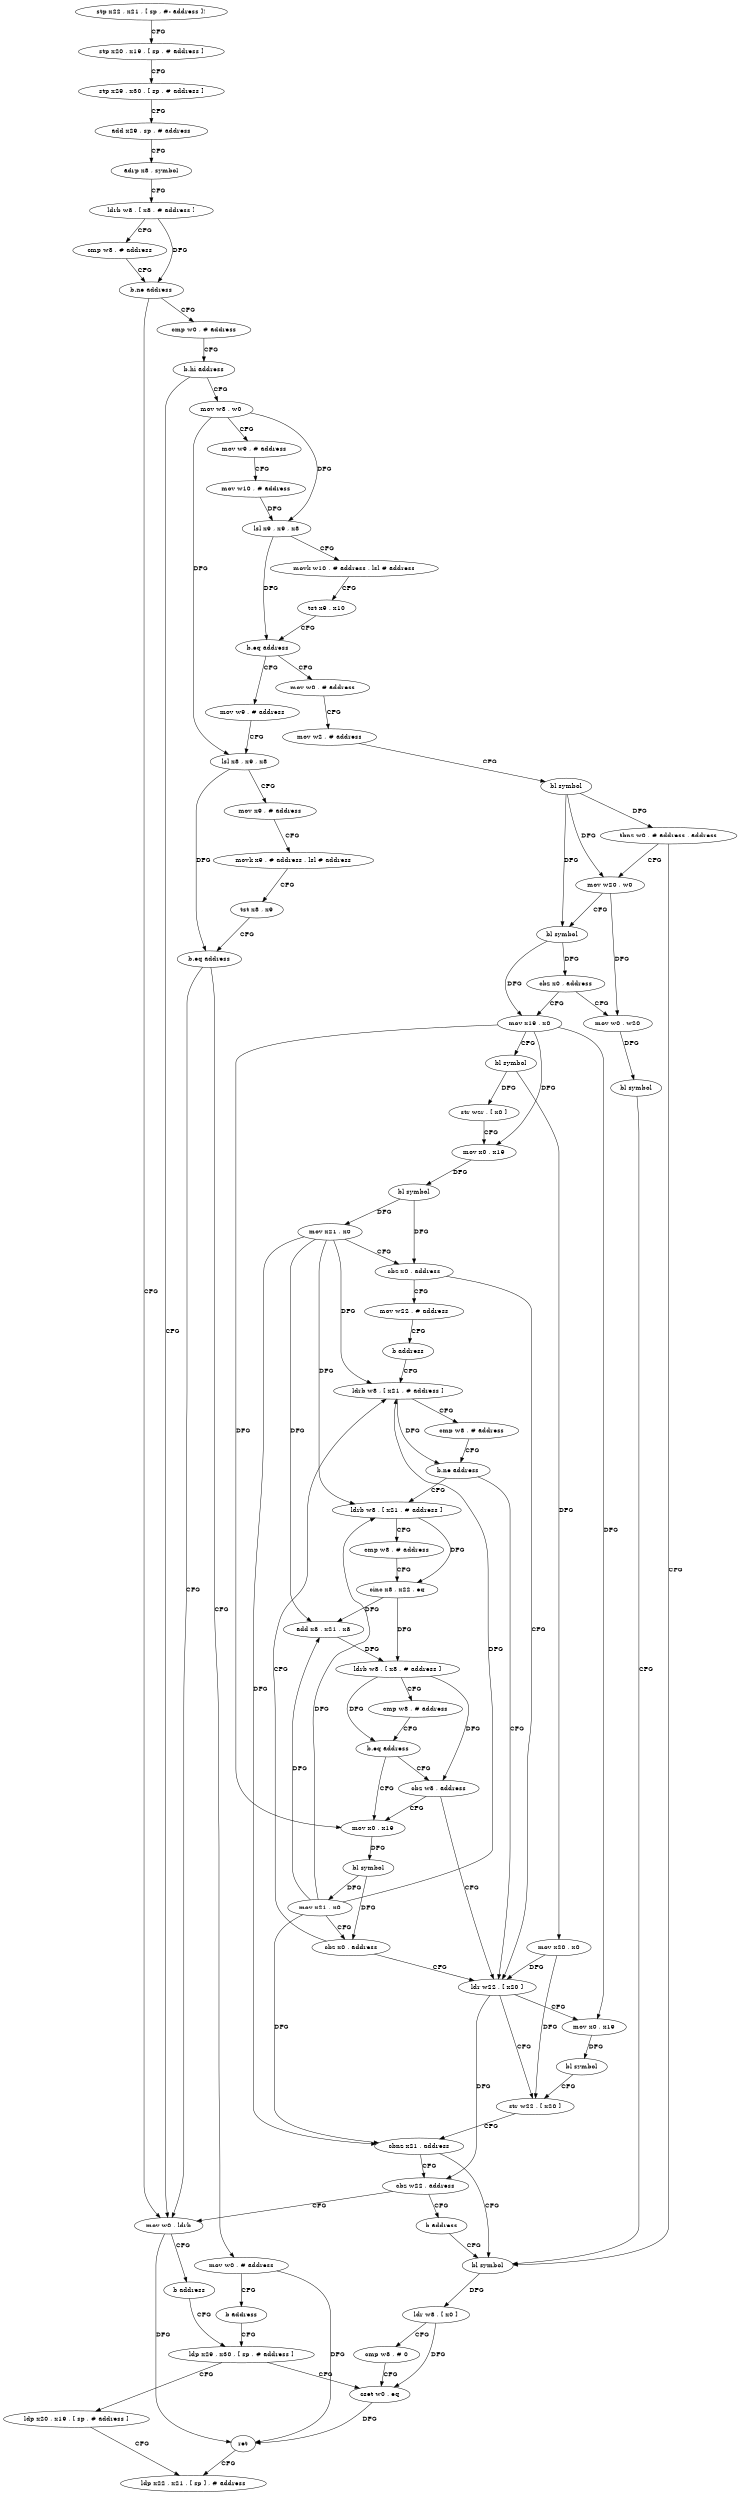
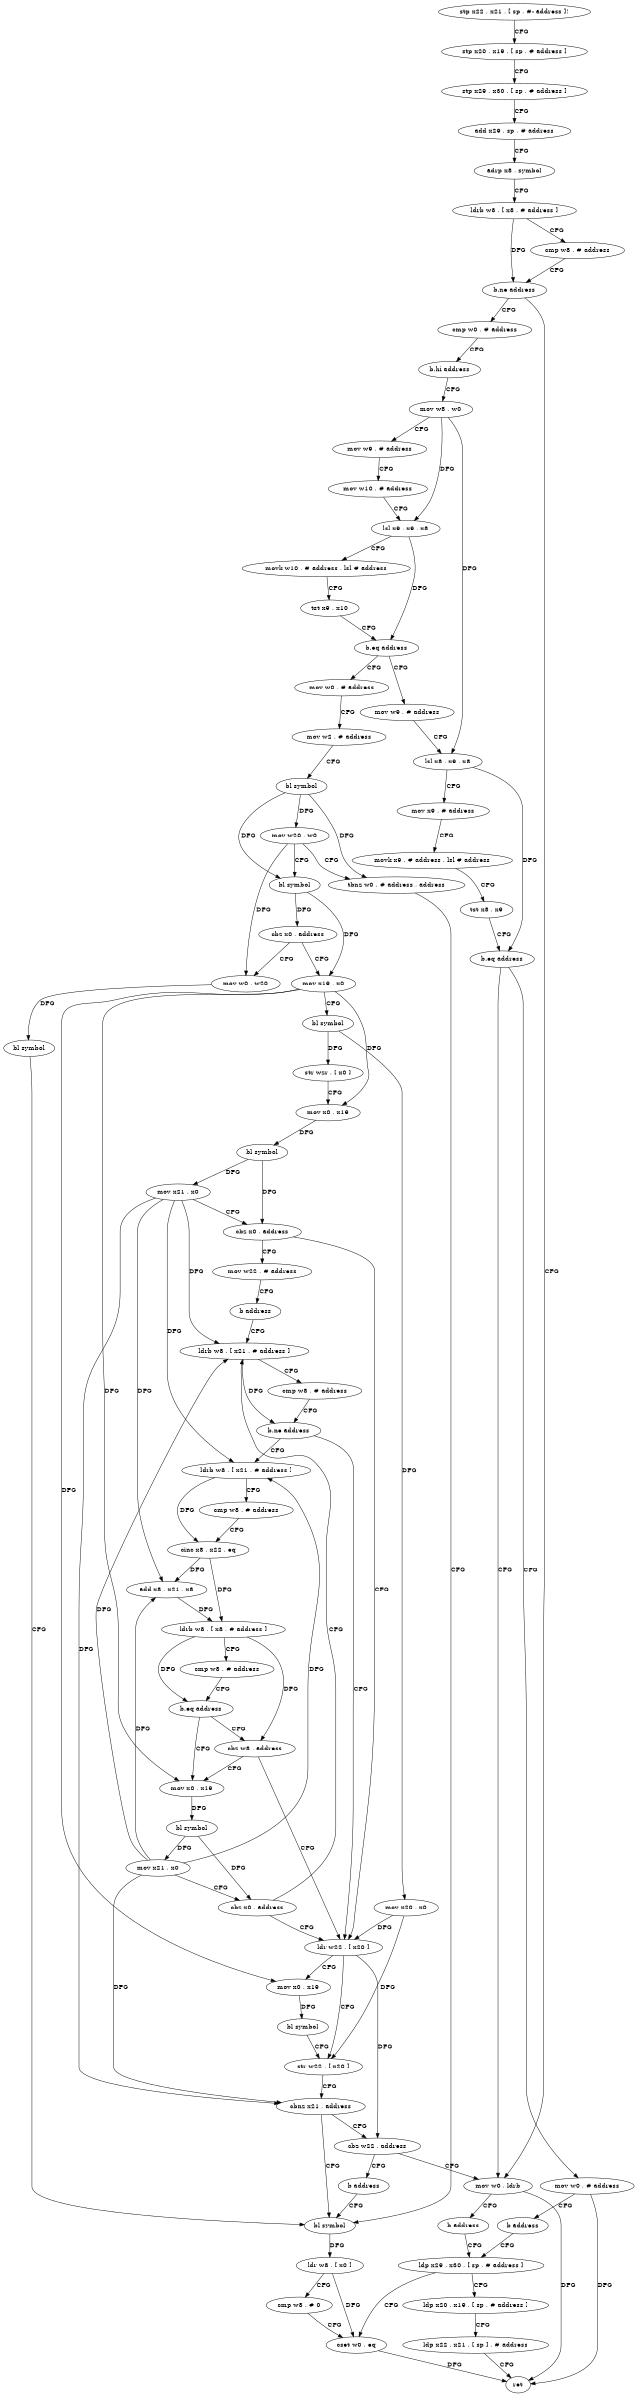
edge "mov w10 , # address" -> "lsl x9 , x9 , x8": label "DFG" -> "CFG"
edge "tbnz w0 , # address , address" -> "mov w20 , w0": reversed
edge "b.hi address" -> "mov w0 , ldrb": removed, label "CFG"
edge "ret" -> "ldp x22 , x21 , [ sp ] , # address": reversed
